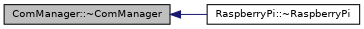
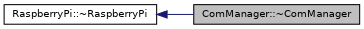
edge "RaspberryPi::~RaspberryPi" -> "ComManager::~ComManager": reversed
